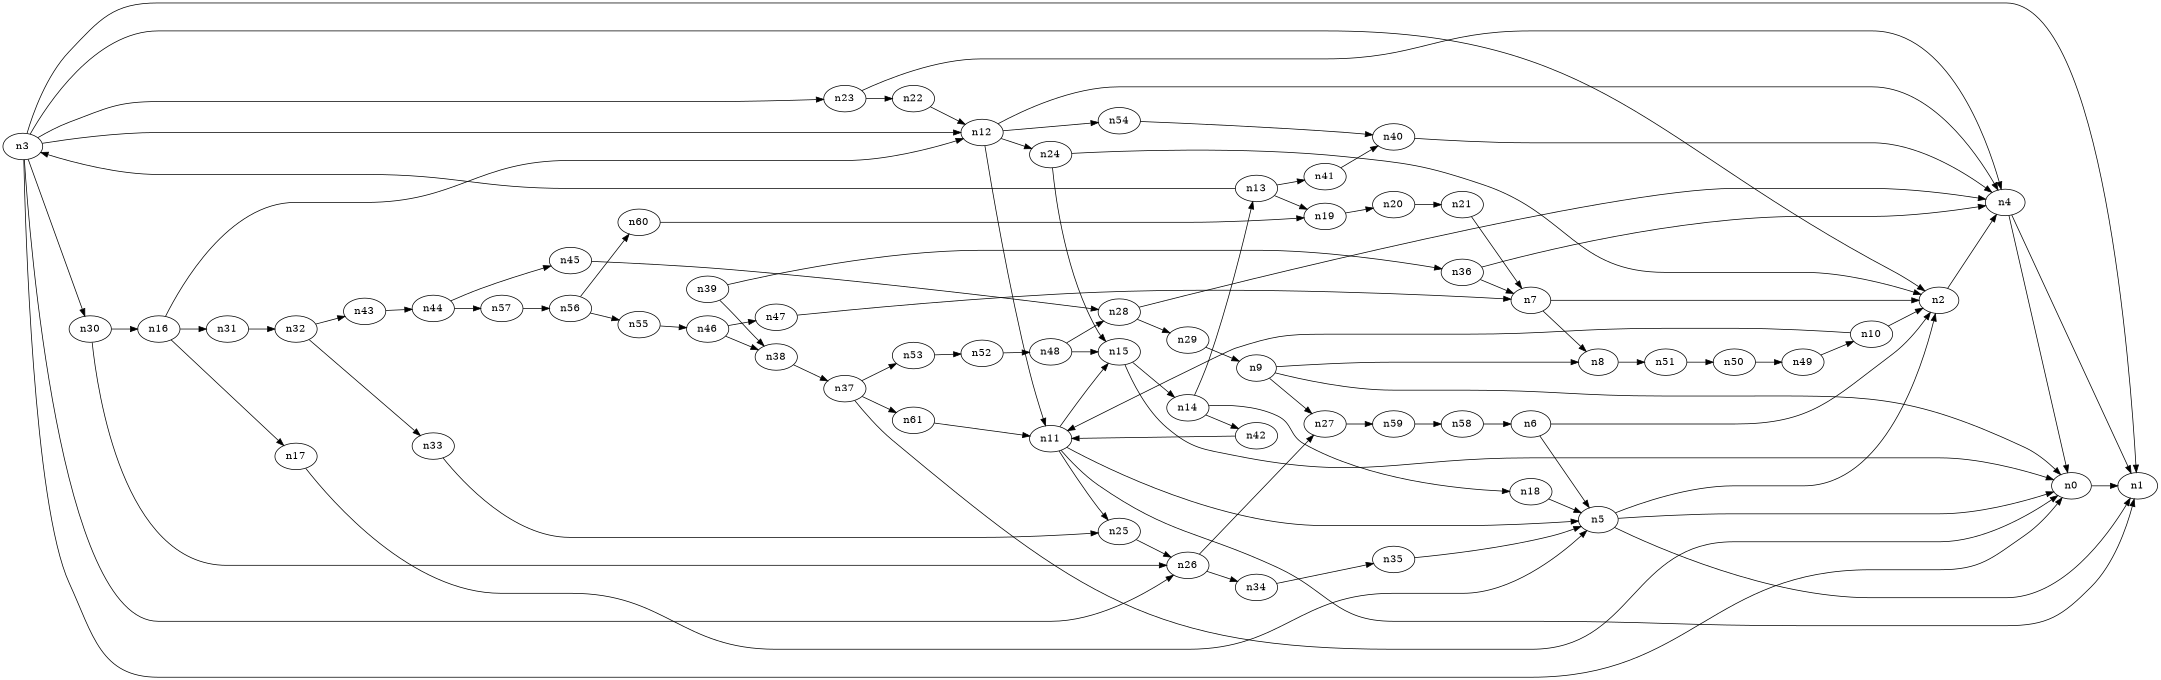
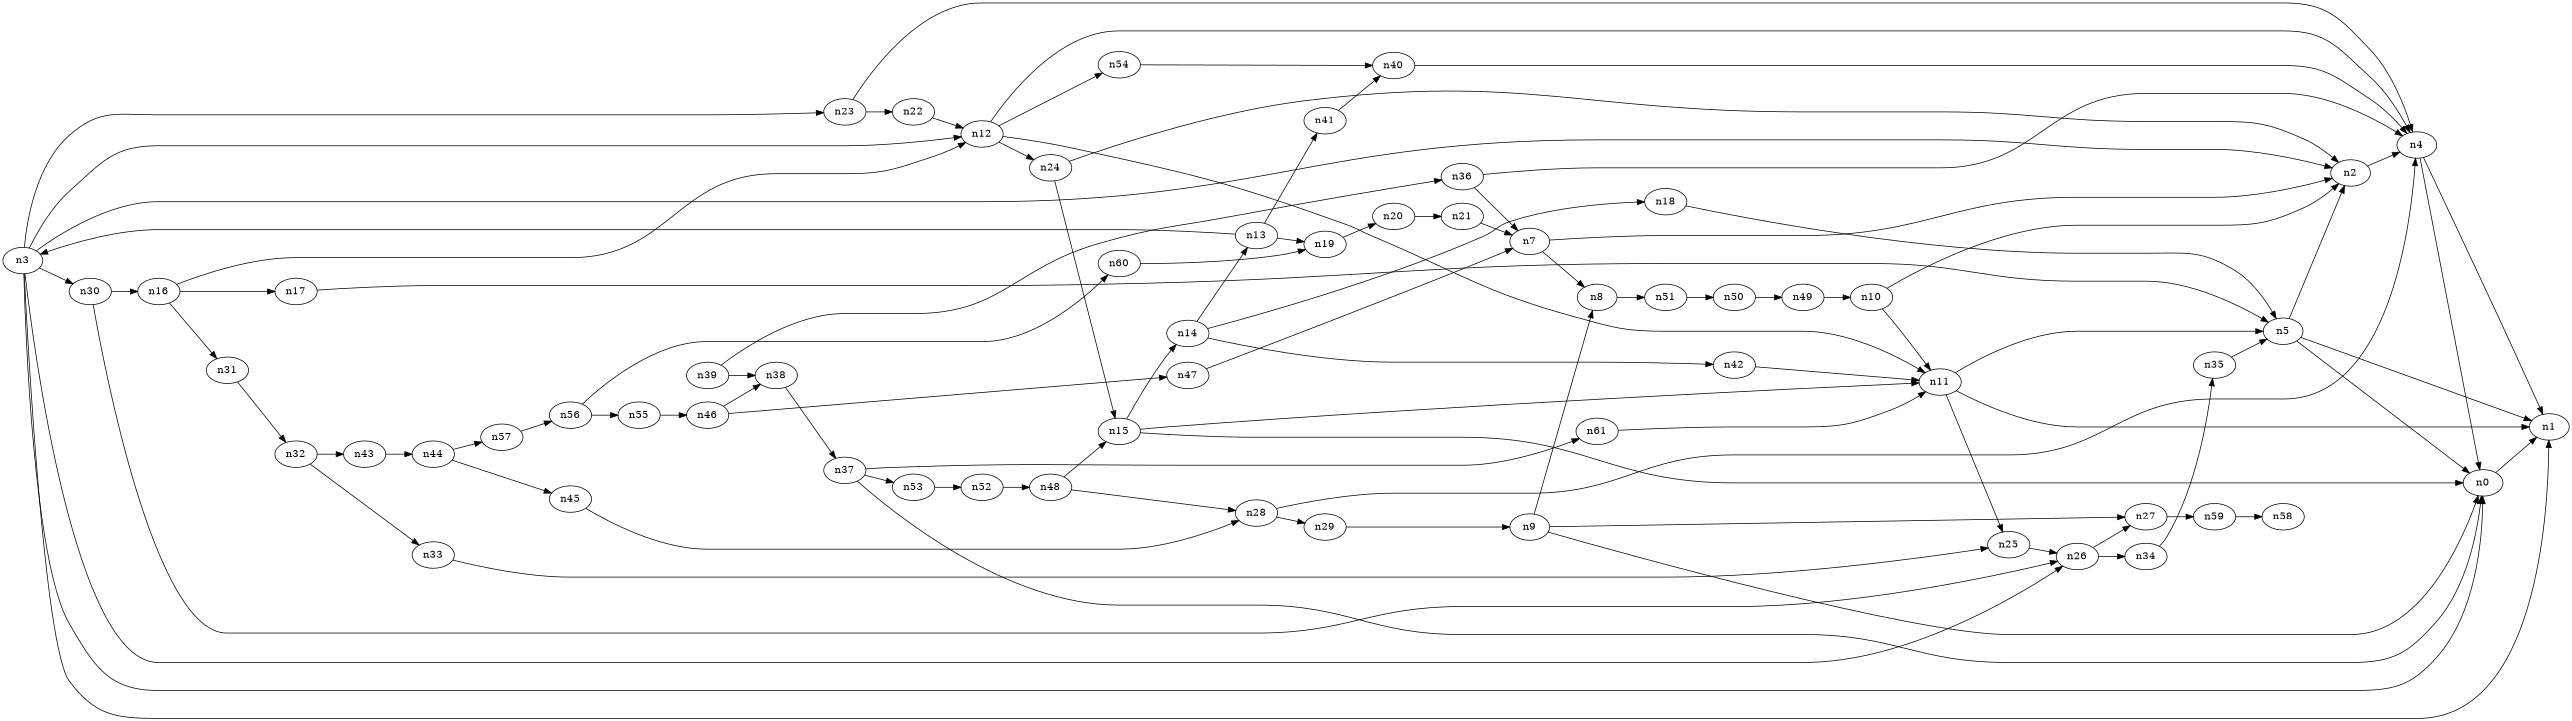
edge "n11" -> "n15": reversed
node "n6": removed
